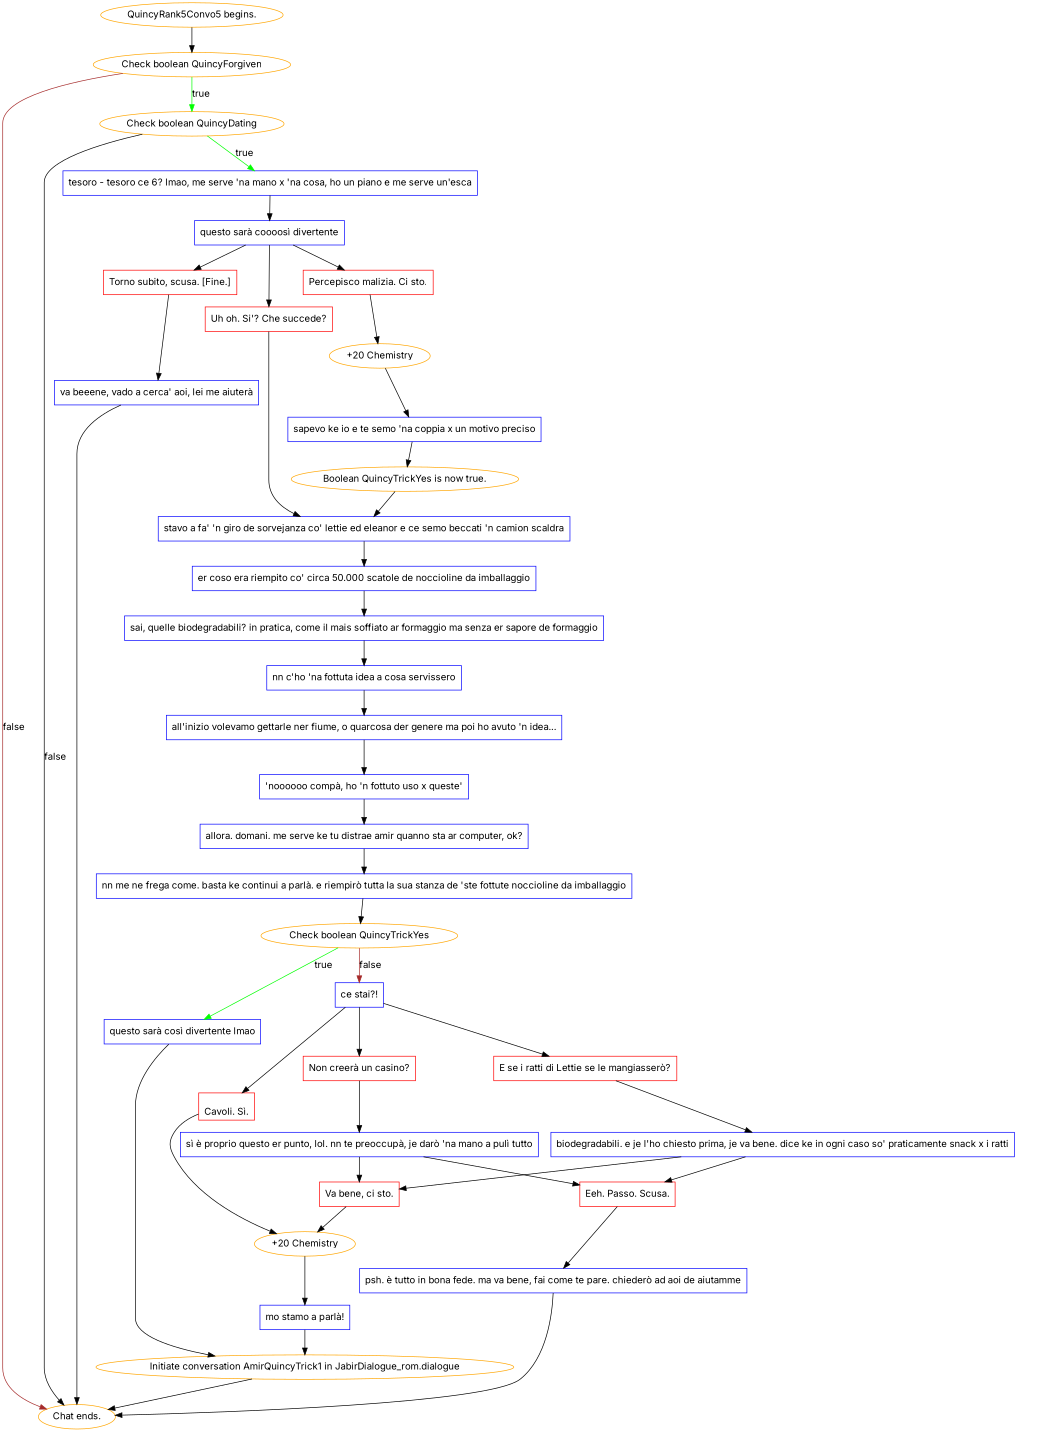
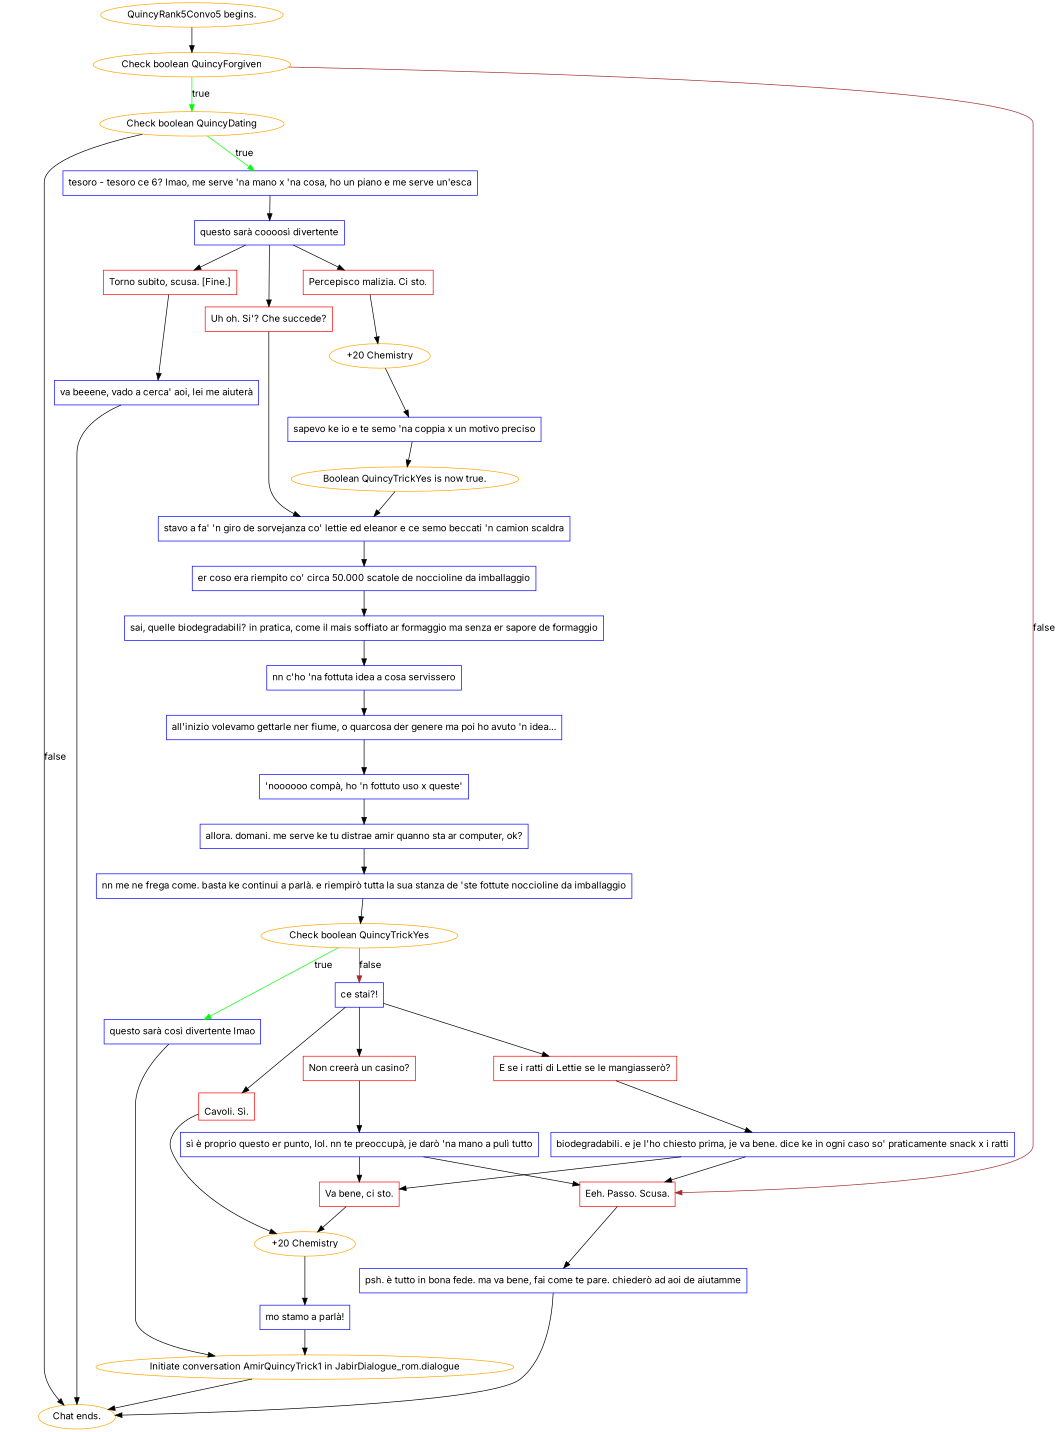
edge "Check boolean QuincyForgiven" -> "Chat ends.": now "Check boolean QuincyForgiven" -> "Eeh. Passo. Scusa."
